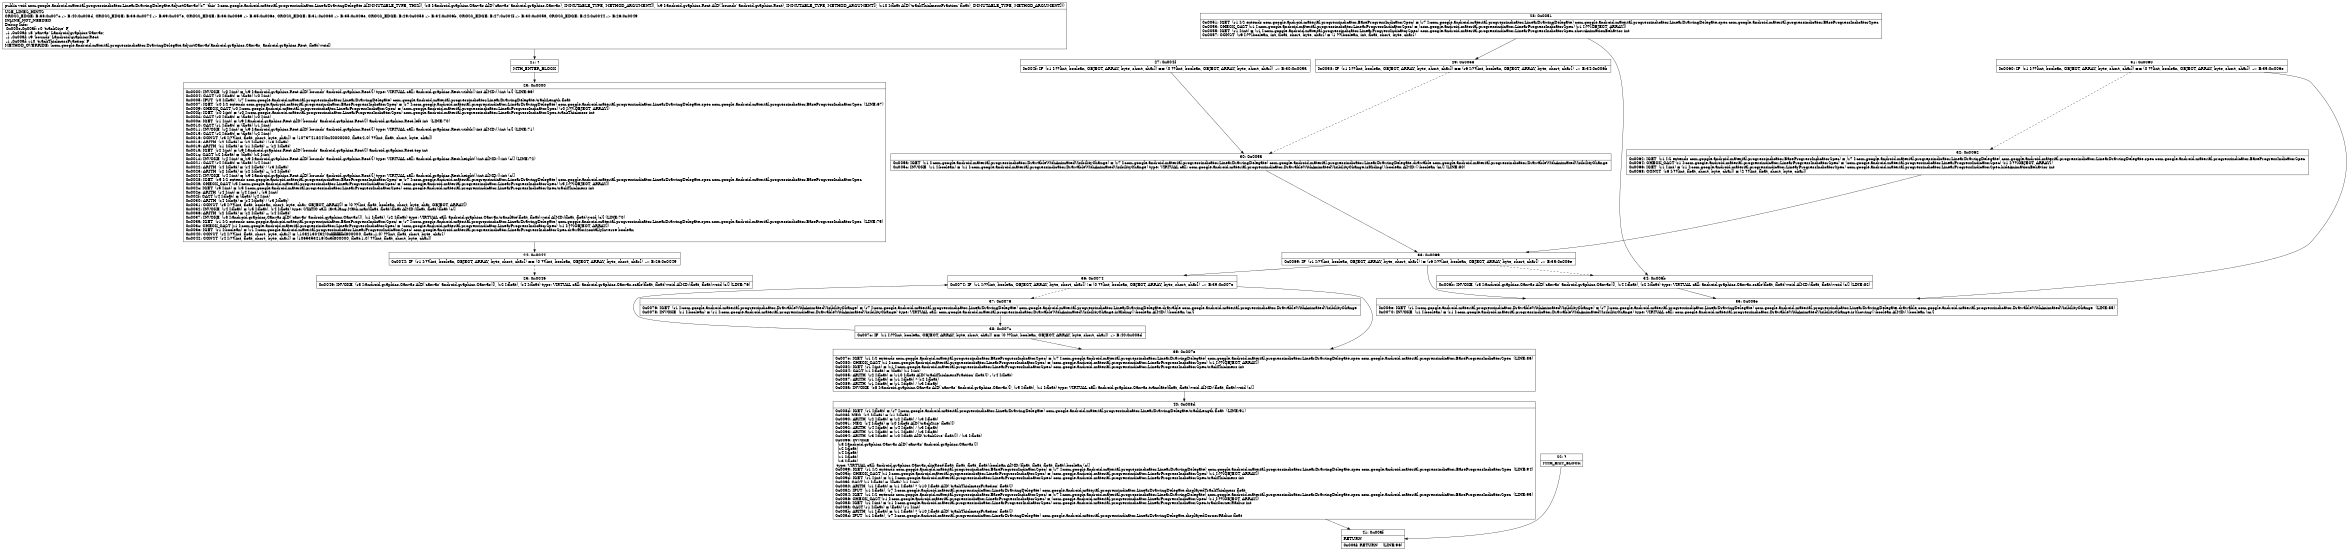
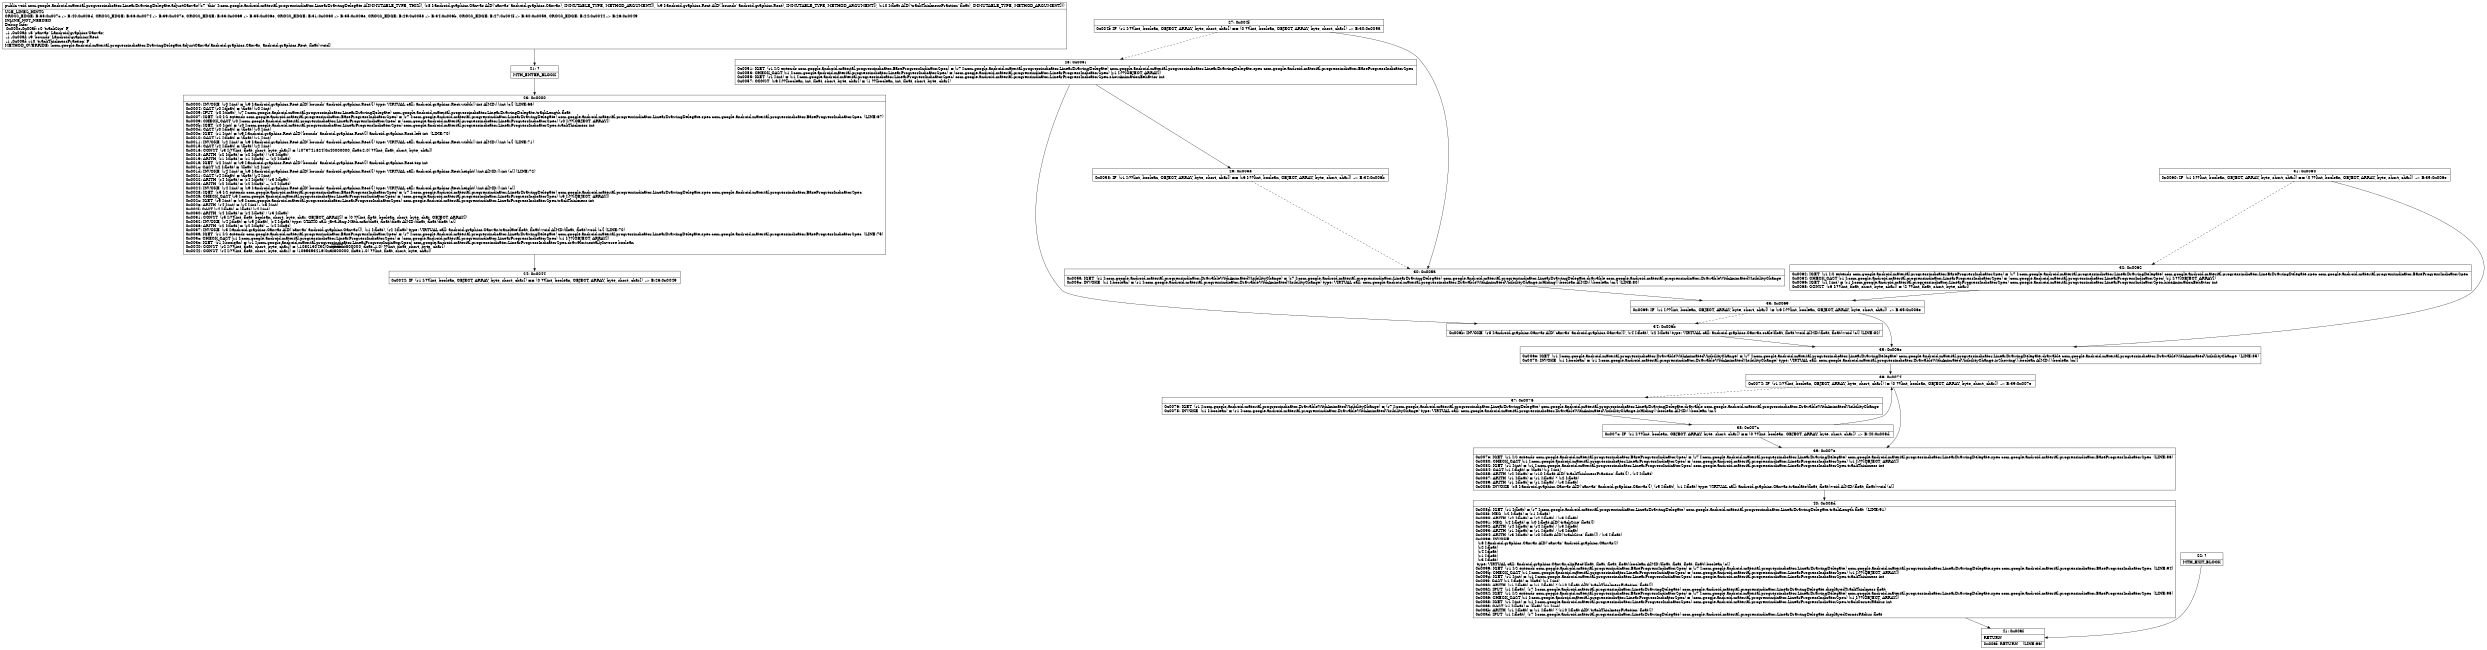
edge "27: 0x004f" -> "28: 0x0051": added
edge "33: 0x0069" -> "36: 0x0074": now "35: 0x006e" -> "36: 0x0074"
node "25: 0x0046": removed
